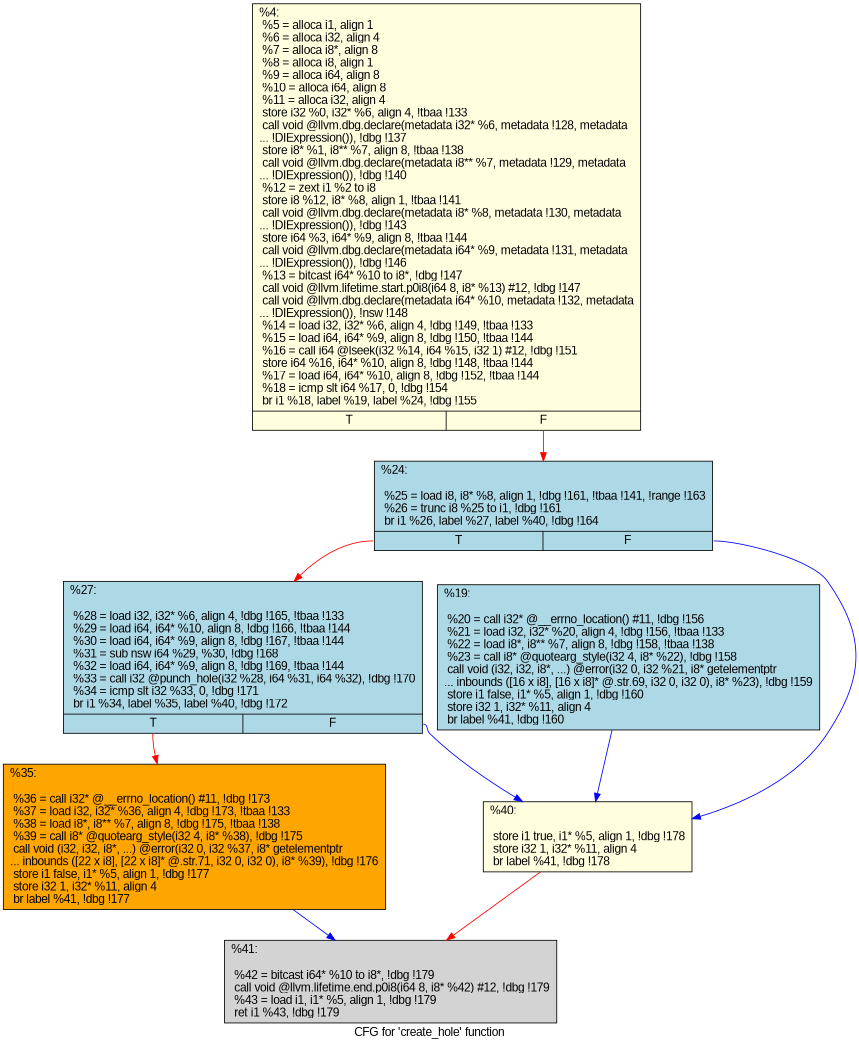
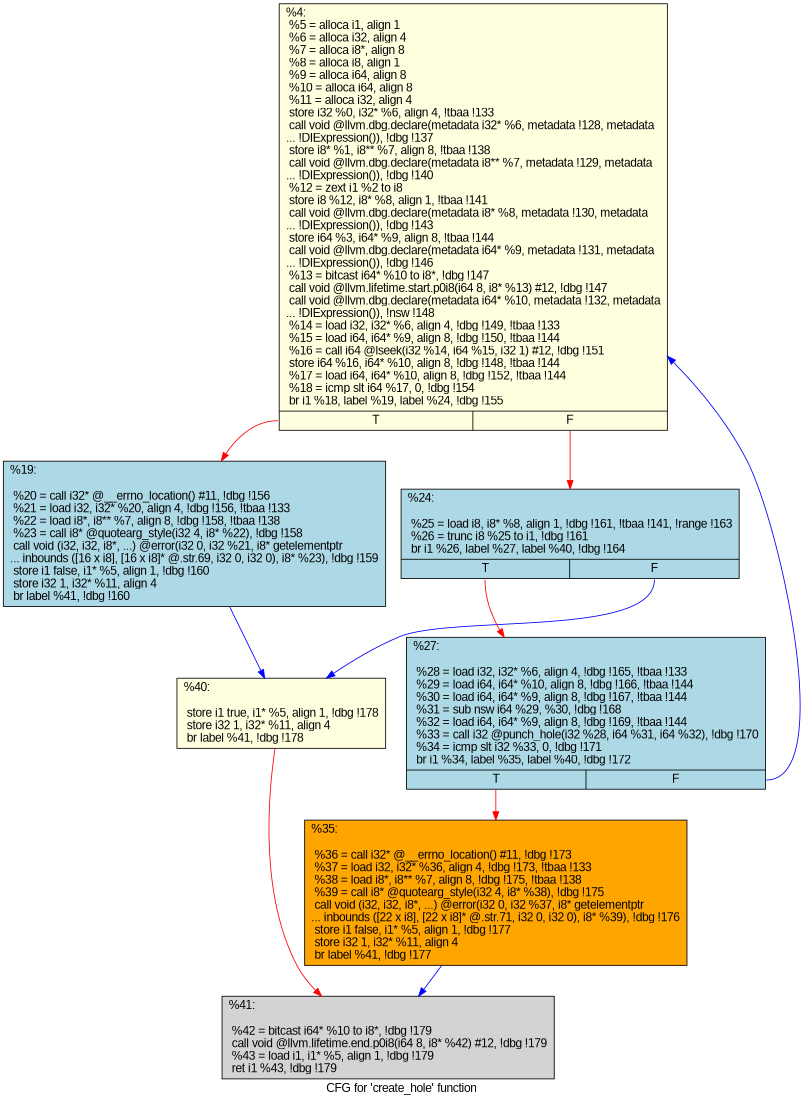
edge "%4:" -> "%19:": added
edge "%27:" -> "%40:": now "%27:" -> "%4:"
